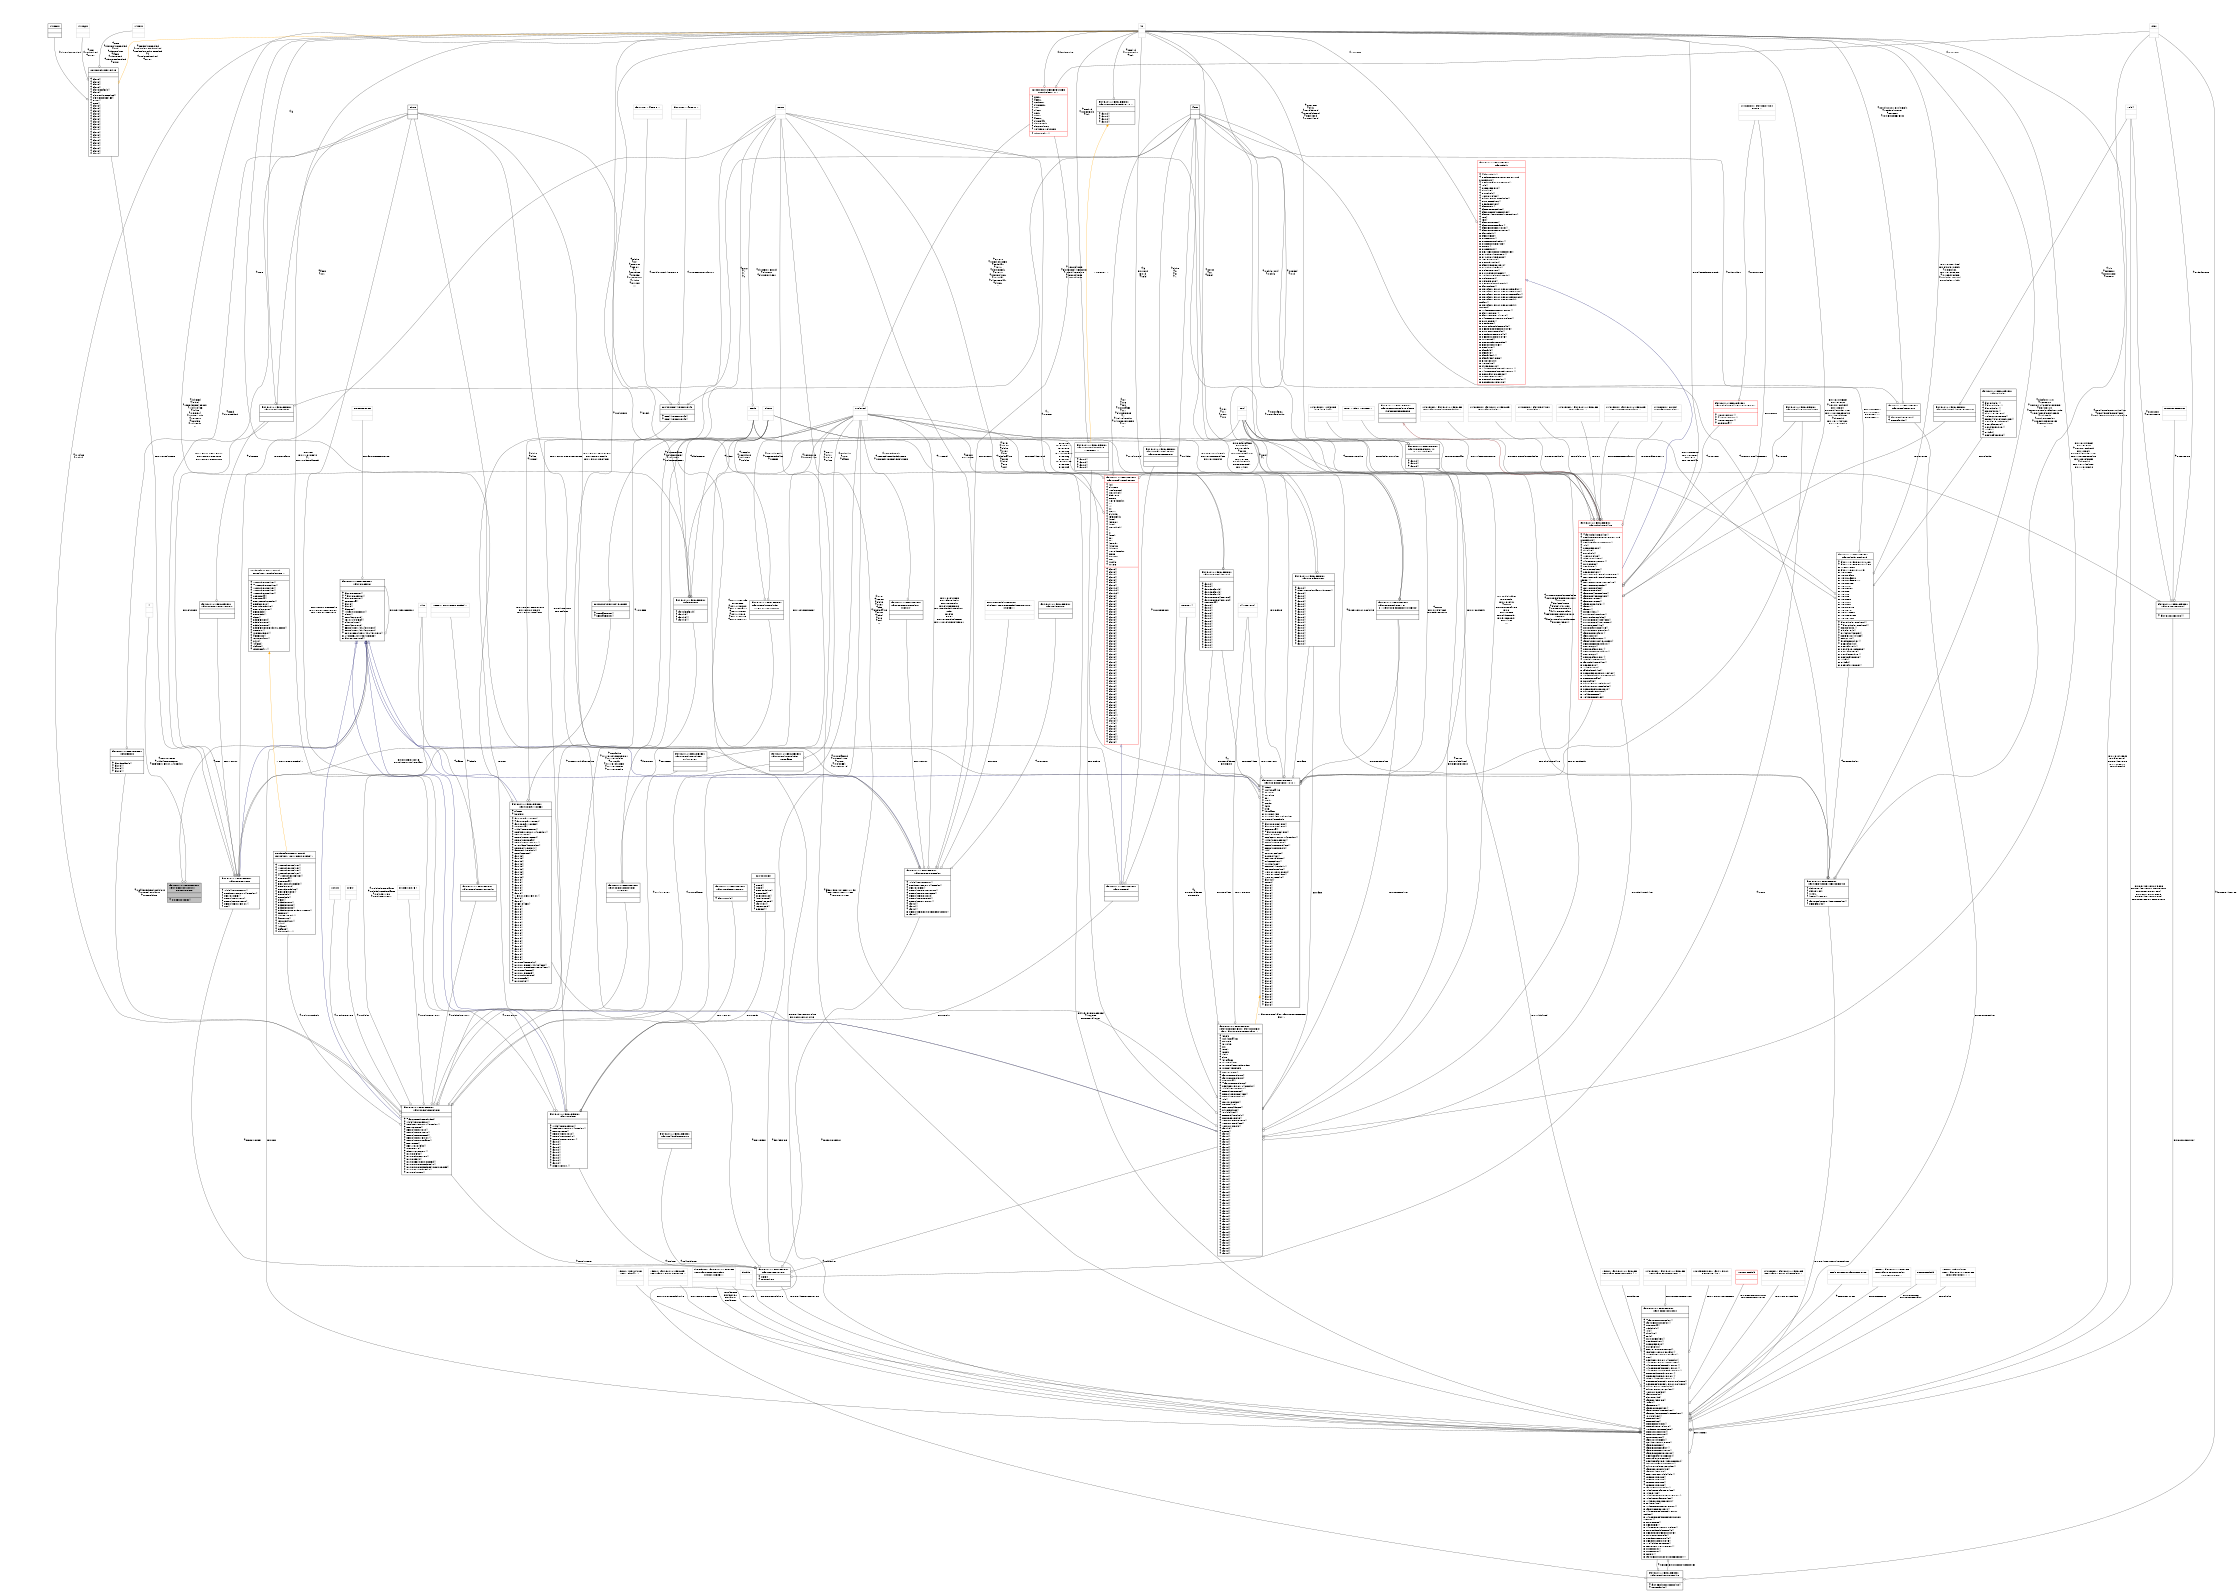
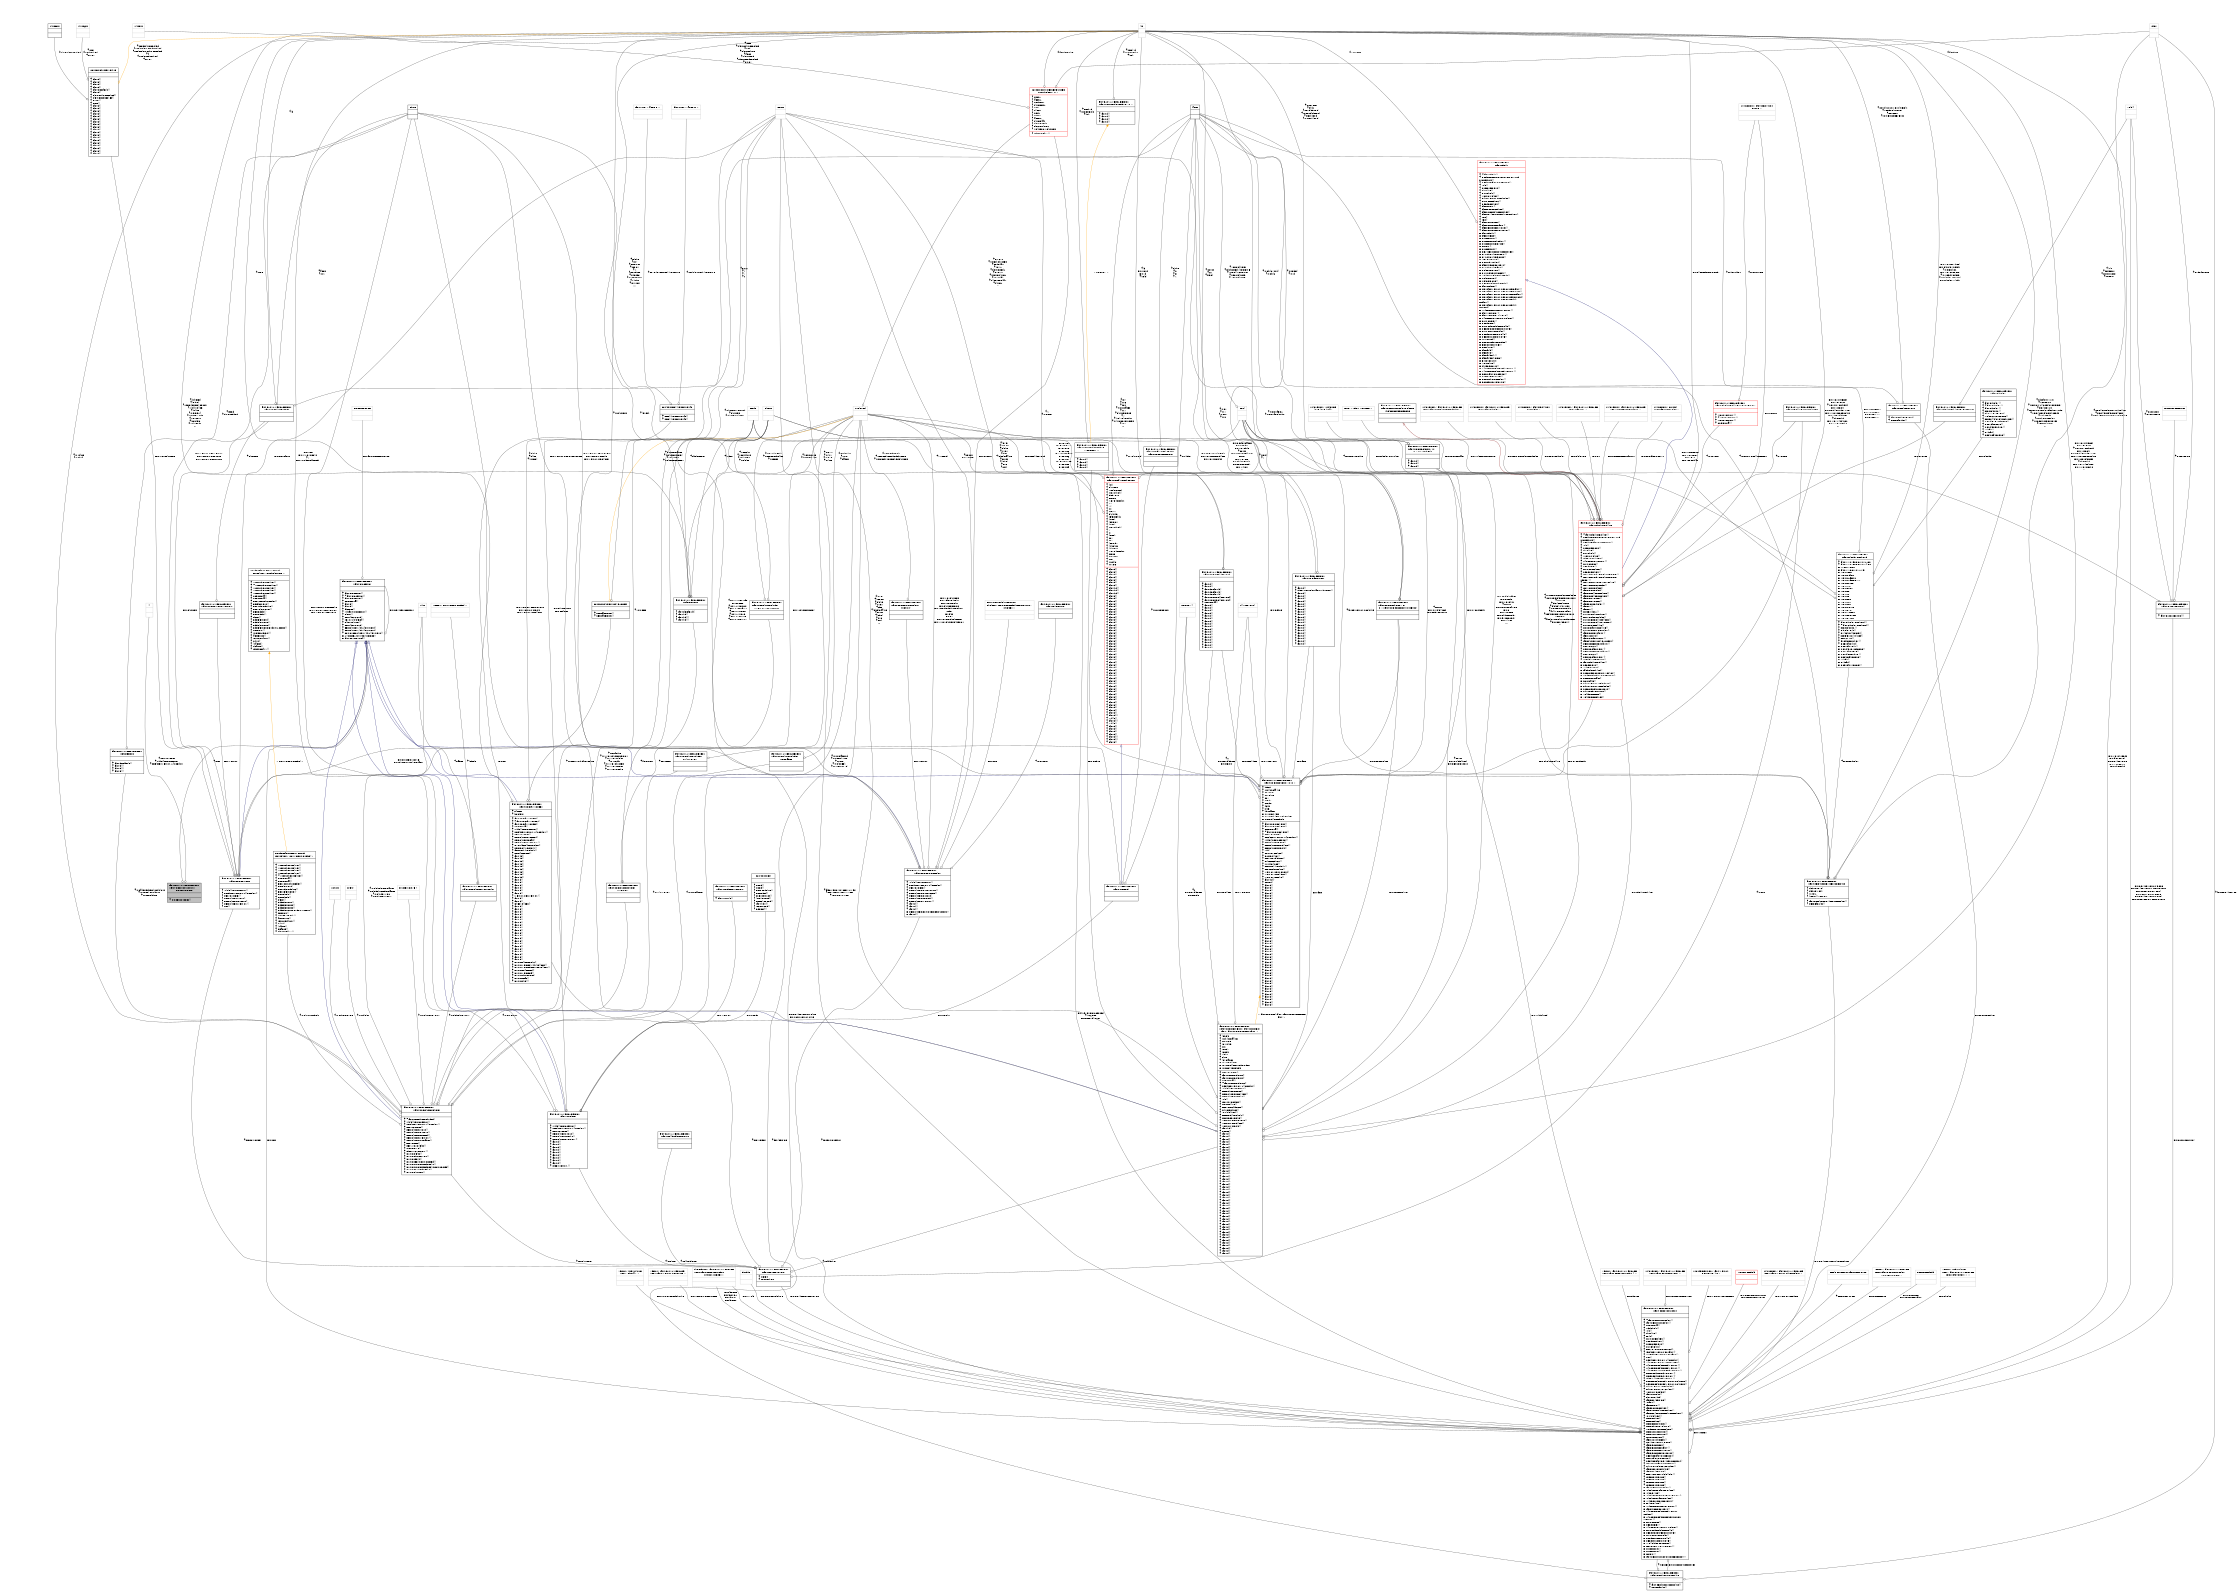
edge "uint8_t" -> "o2::tpc::ClusterNative": now "uint8_t" -> "o2::tpc::CompressedClusters"
edge "char" -> "o2::tpc::CompressedClusters": label " +mIOMem" -> " +flatdata"
edge "const" -> "static": now "const" -> "o2::tpc::ClusterNativeAccess"
edge "GPUArray< float, 3 >" -> "o2::its::TrackingFrameInfo": label " +positionTrackingFrame" -> " +covarianceTrackingFrame"
edge "GPUArray< float, 2 >" -> "o2::its::TrackingFrameInfo": label " +mTPCFastTransformU" -> " +positionTrackingFrame"
edge "float" -> "o2::its::TrackingFrameInfo": now "float" -> "bool"
edge "unsigned" -> "o2::tpc::ClusterNativeAccess": color grey25 -> orange
